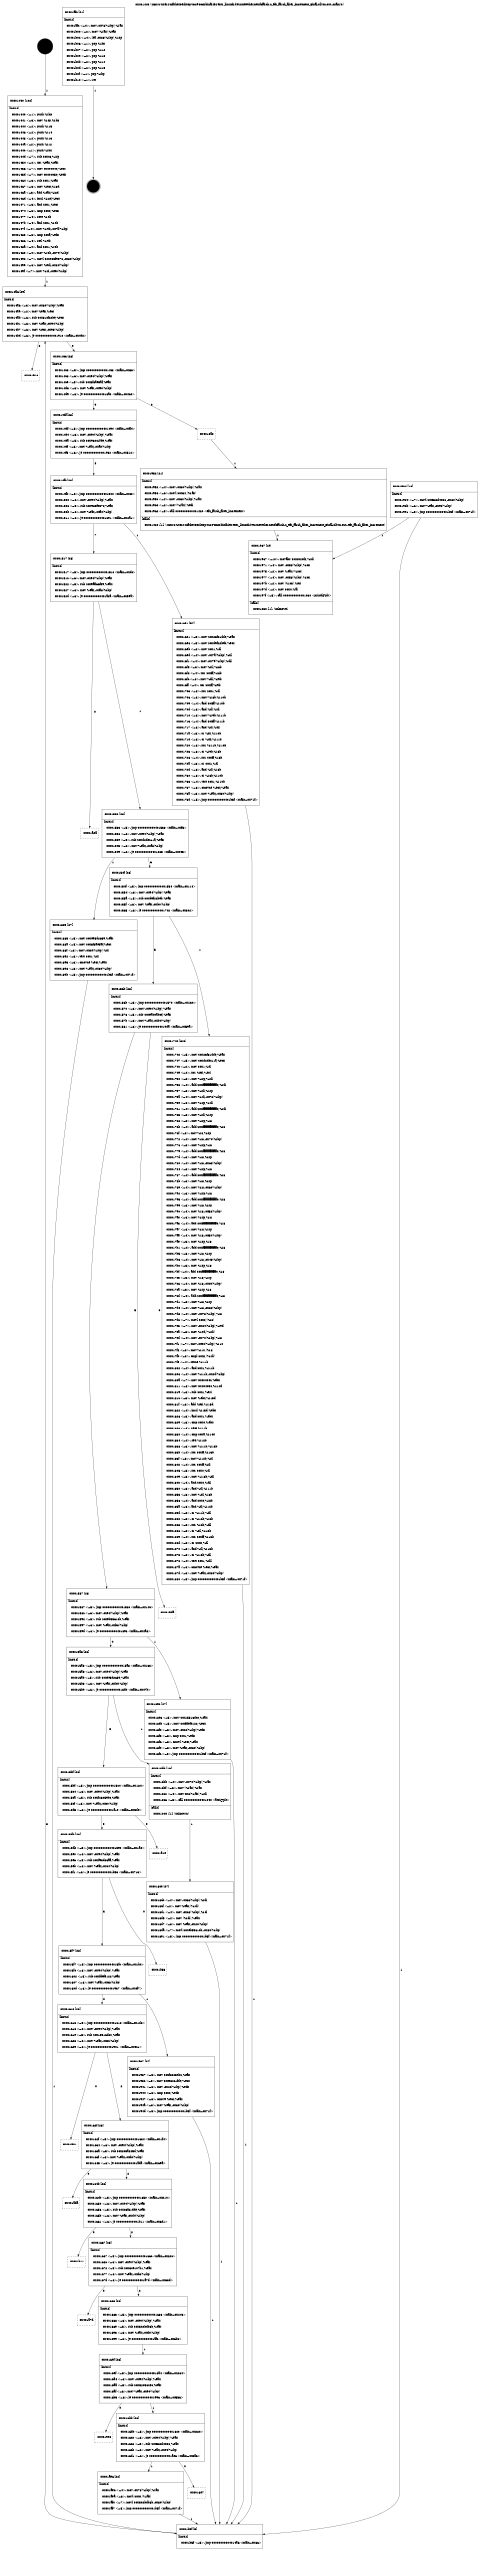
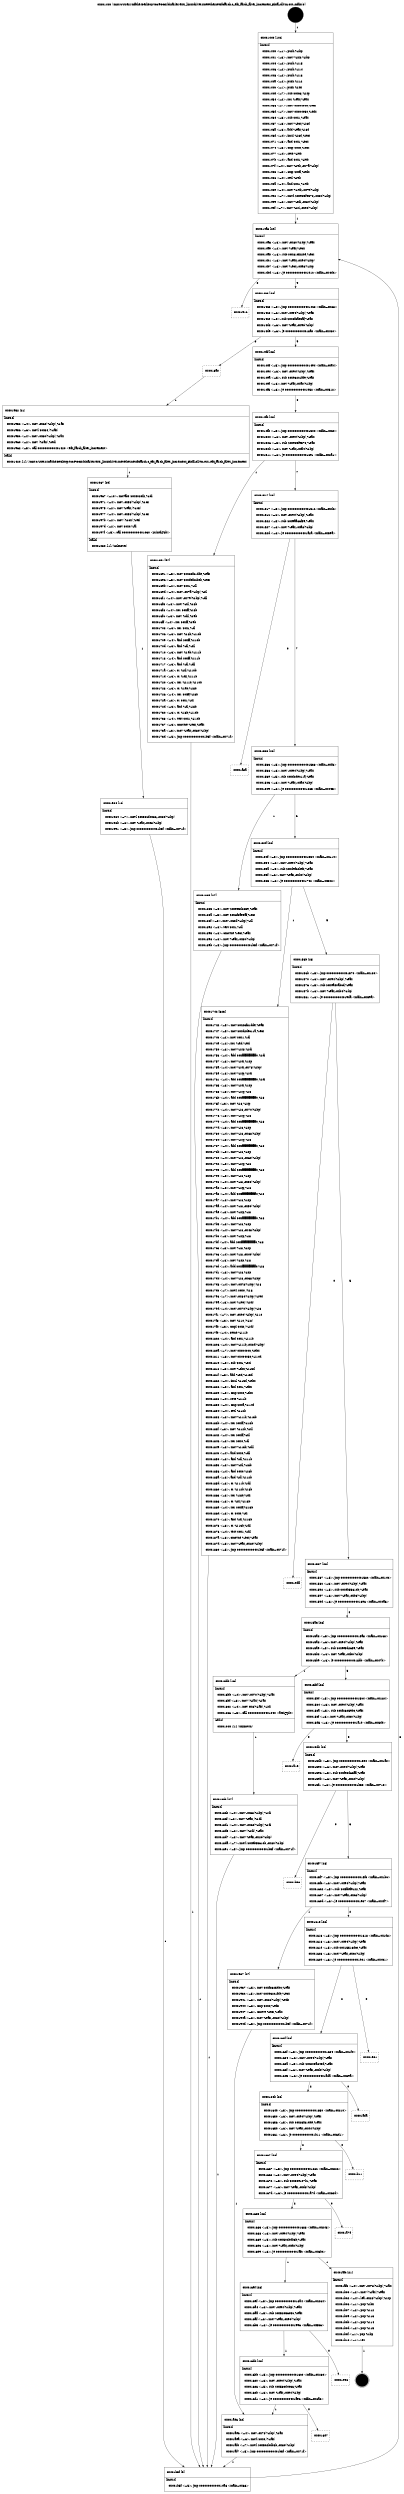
edge "0x401984 [18]" -> "0x401967 [29]": reversed
node "0x4018e6 [27]": removed
edge "0x401683 [28]" -> "0x401afc [21]": added, label "1"
edge "0x401937 [27]" -> "0x401b5f [5]": now "0x401937 [27]" -> "0x401ae6 [22]"
